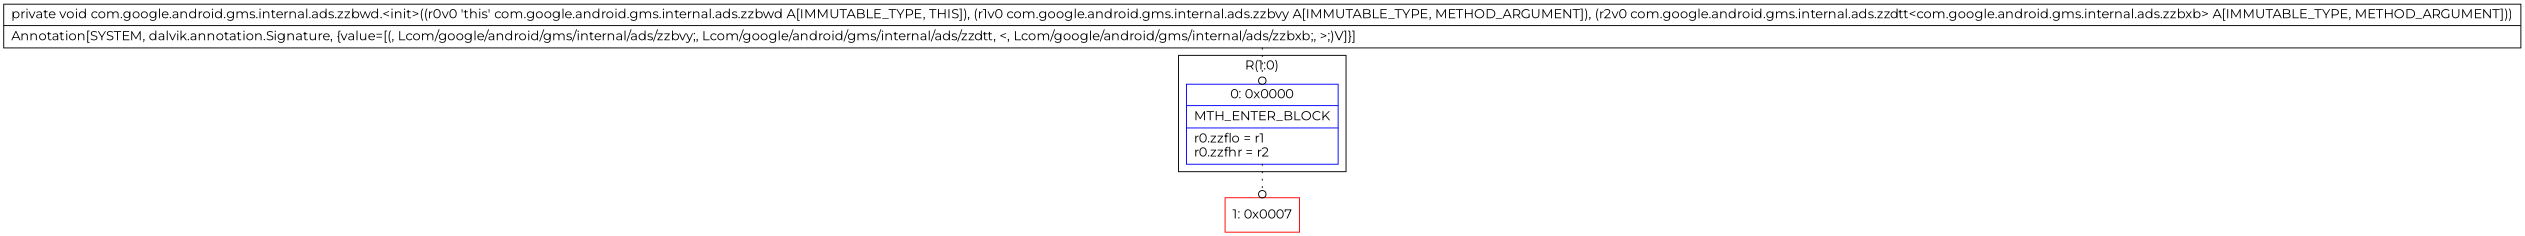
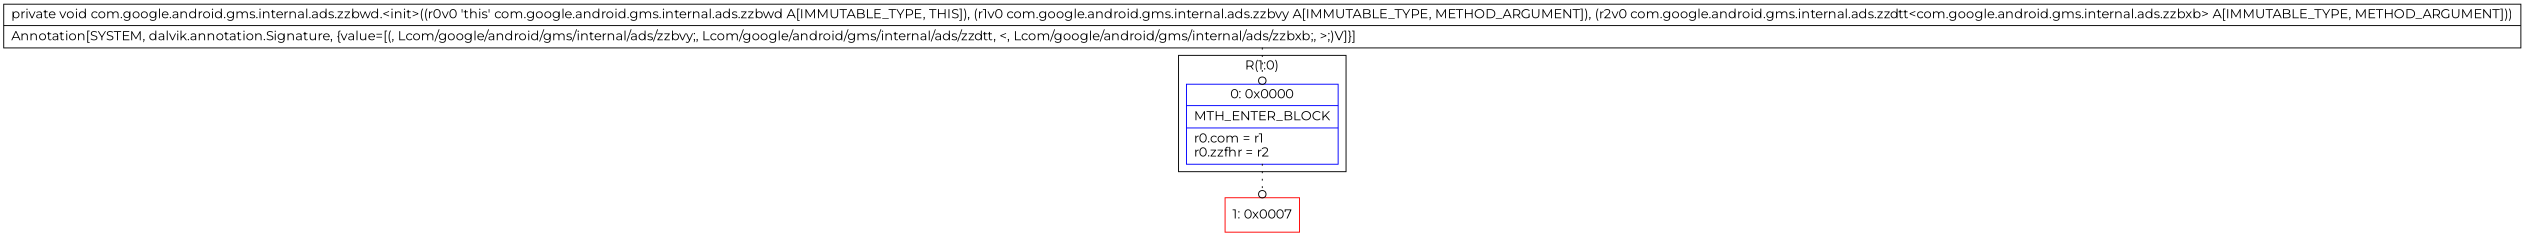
node "0: 0x0000": text "r0.zzflo = r1" -> "r0.com = r1"
